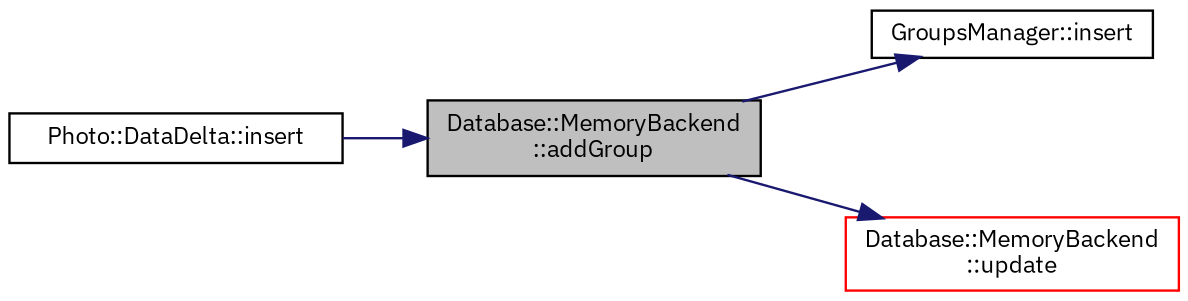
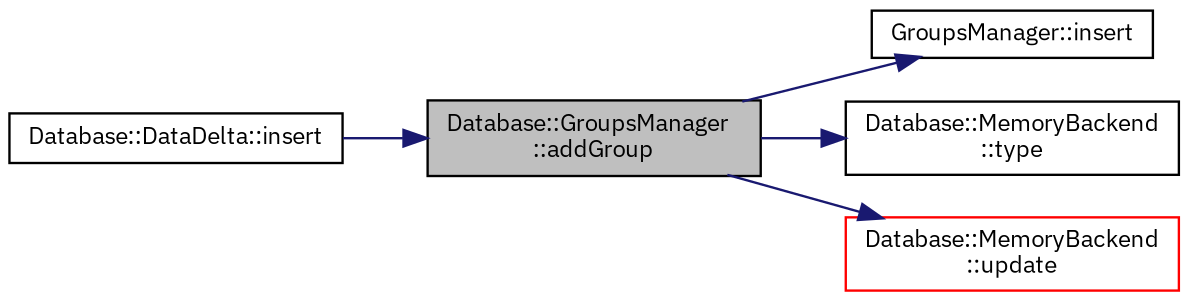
node "Photo::DataDelta::insert": label "Photo::DataDelta::insert" -> "Database::DataDelta::insert"
node "Database::MemoryBackend ::addGroup": label "Database::MemoryBackend ::addGroup" -> "Database::GroupsManager ::addGroup"
node "Database::MemoryBackend ::type": added
